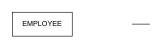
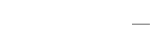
node "EMPLOYEE": removed
